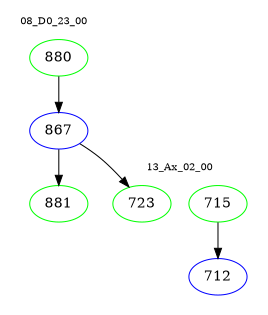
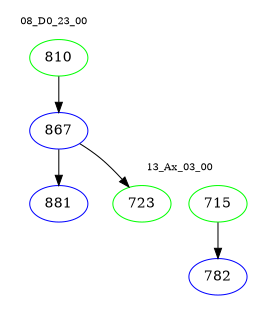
node "880": label "880" -> "810"
cluster "13_Ax_02_00": label "13_Ax_02_00" -> "13_Ax_03_00"
node "881": color green -> blue
node "712": label "712" -> "782"
